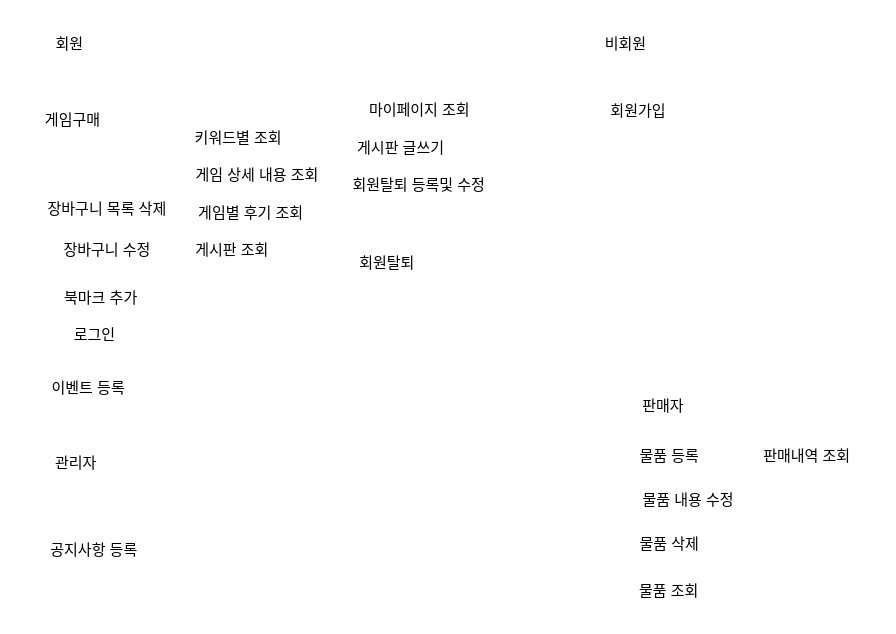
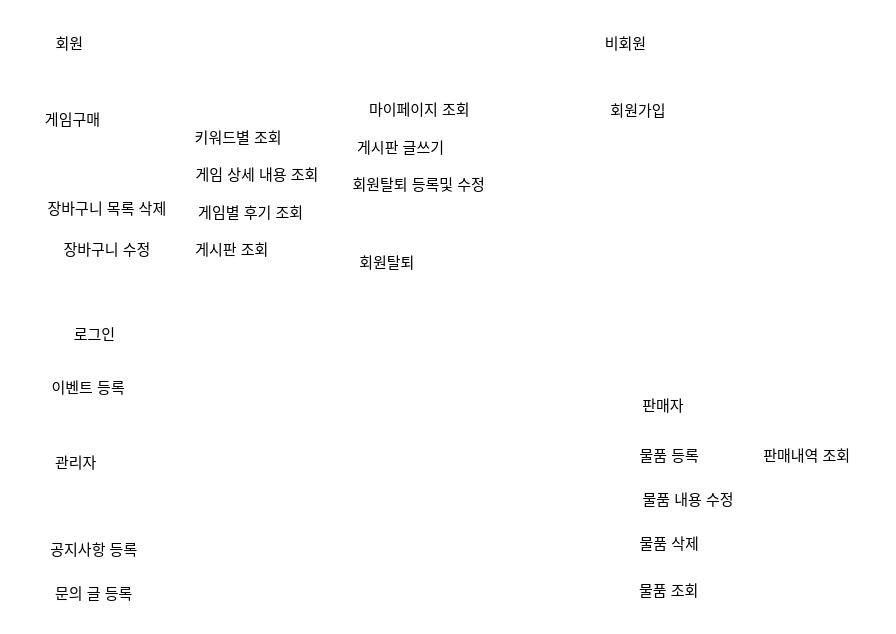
node "북마크 추가": removed
node "문의 글 등록": added
